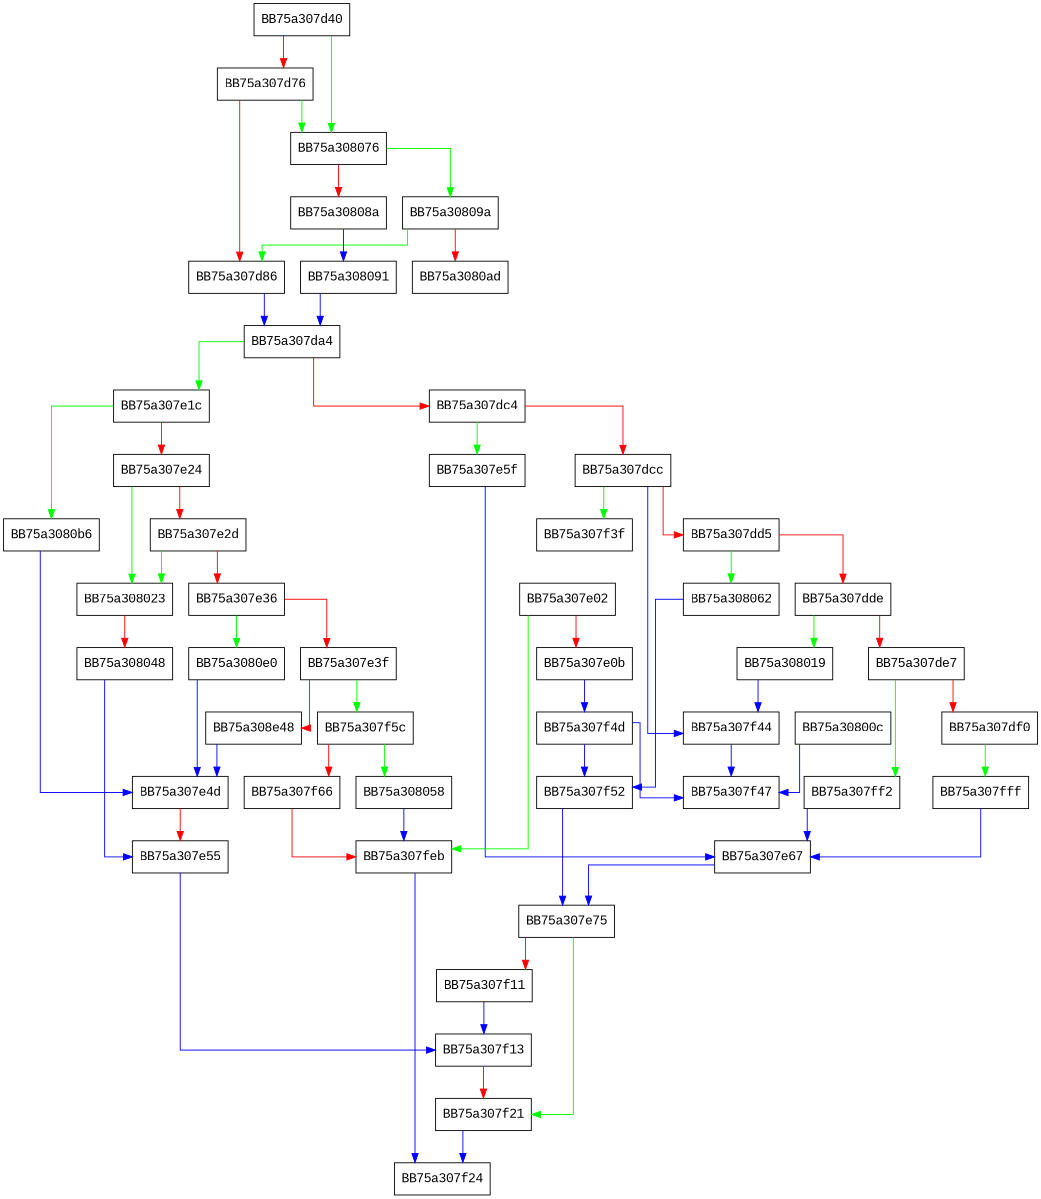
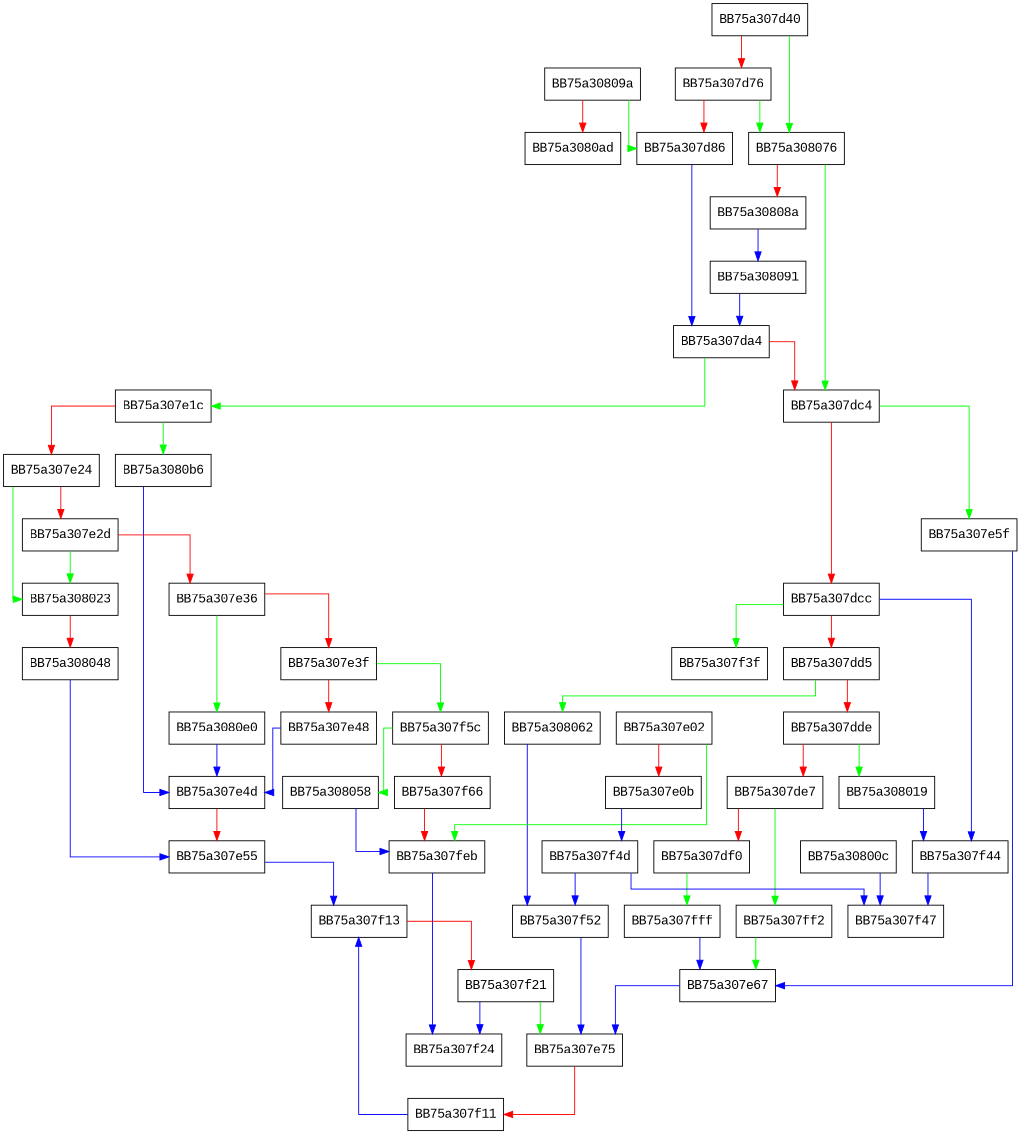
edge "BB75a308076" -> "BB75a30809a": now "BB75a308076" -> "BB75a307dc4"
node "BB75a308e48": label "BB75a308e48" -> "BB75a307e48"
edge "BB75a307ff2" -> "BB75a307e67": color blue -> green
edge "BB75a307e75" -> "BB75a307f21": reversed
